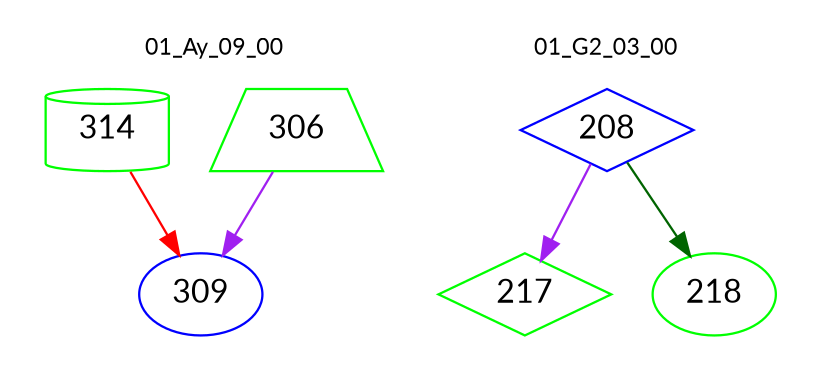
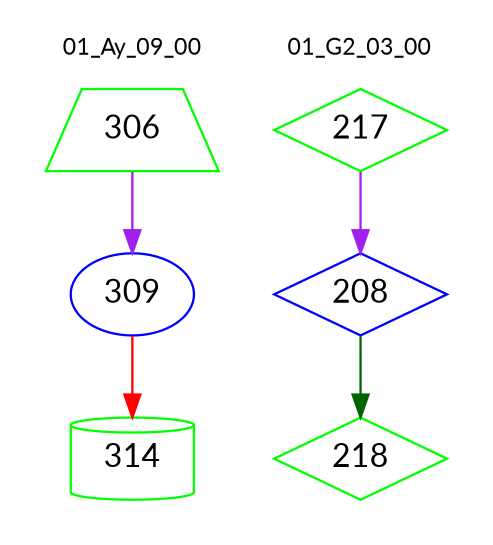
edge "208" -> "217": reversed
edge "314" -> "309": reversed
node "218": shape ellipse -> diamond
